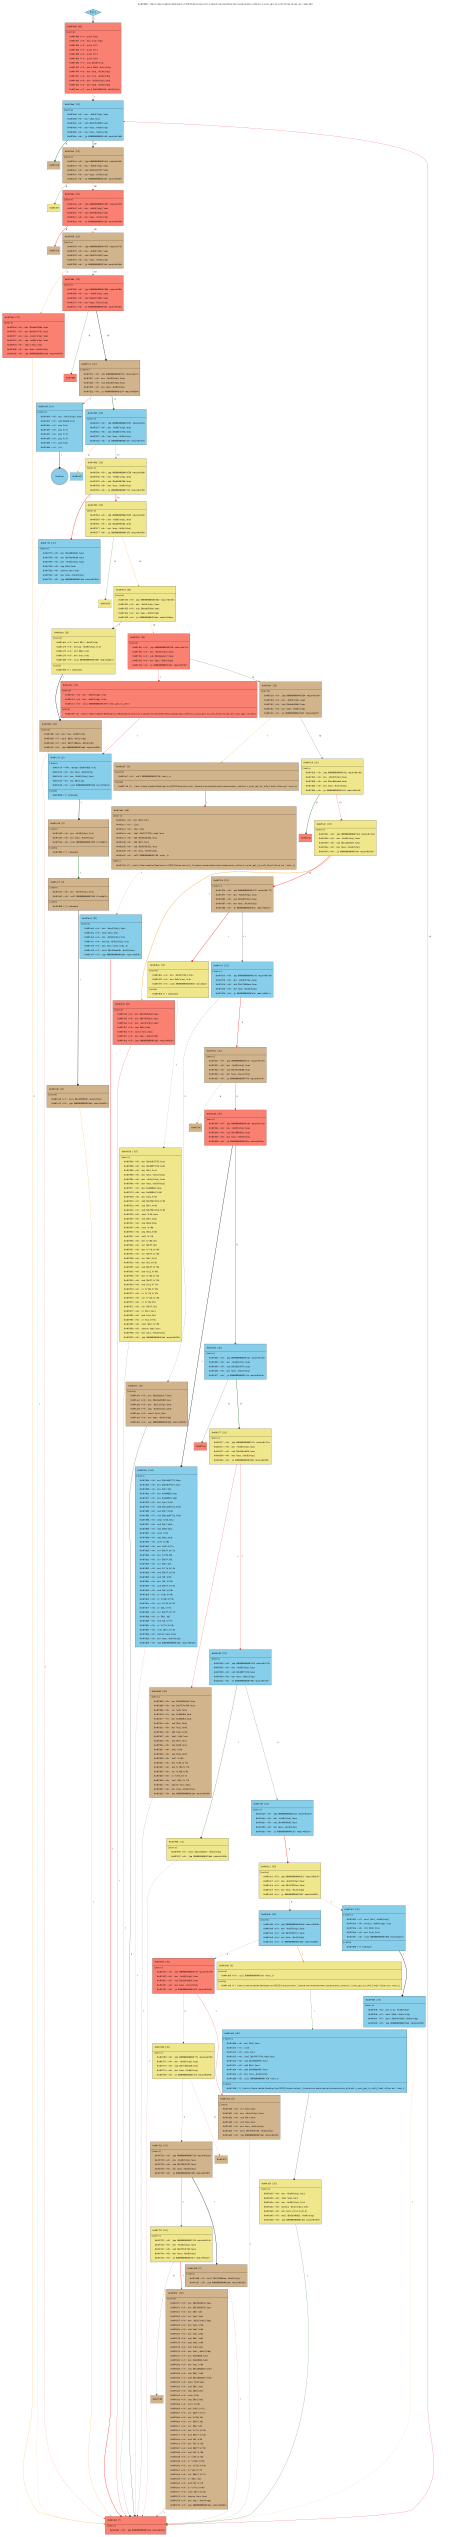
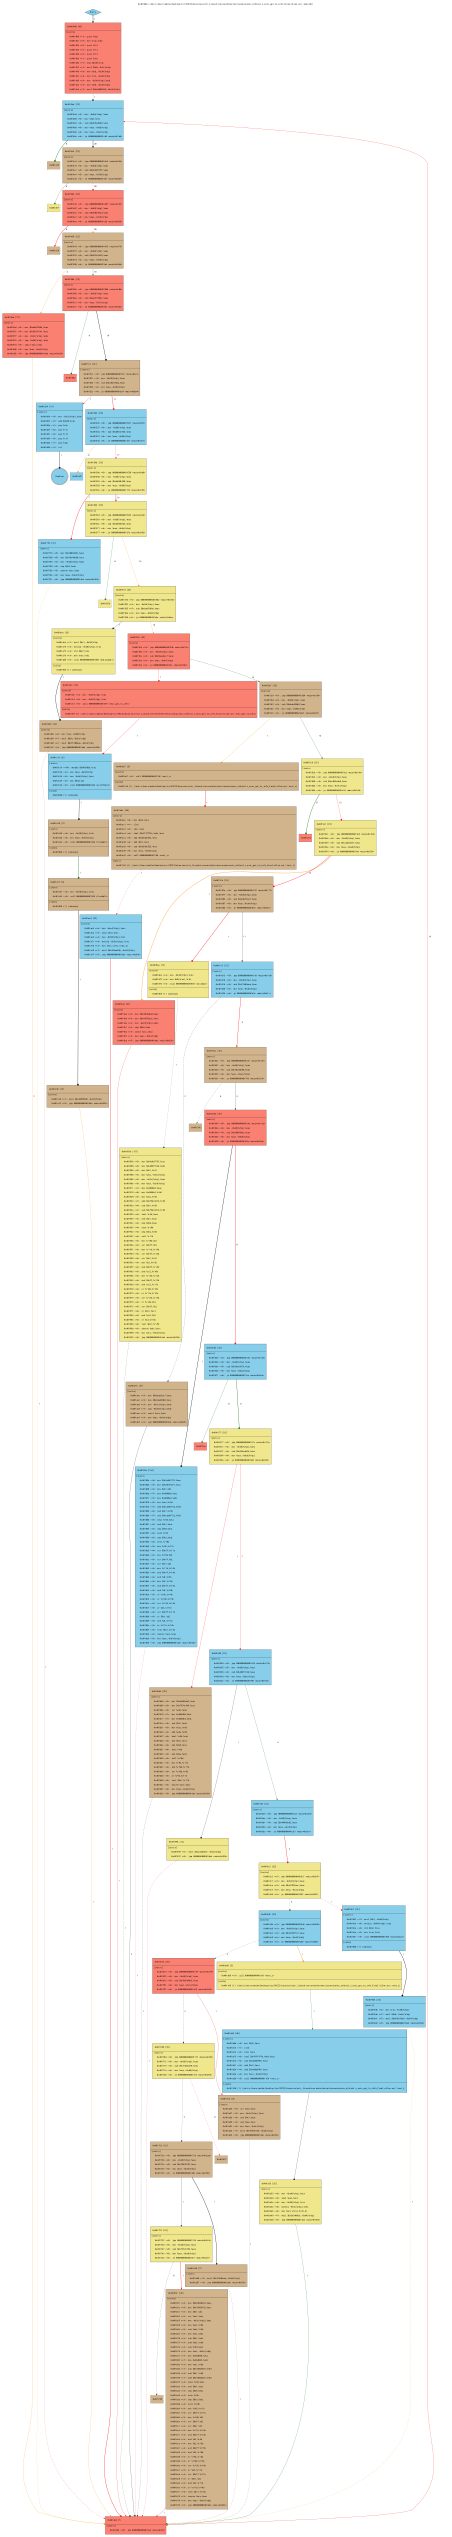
edge "0x40151c [22]" -> "0x401532 [25]": color darkgreen -> red
